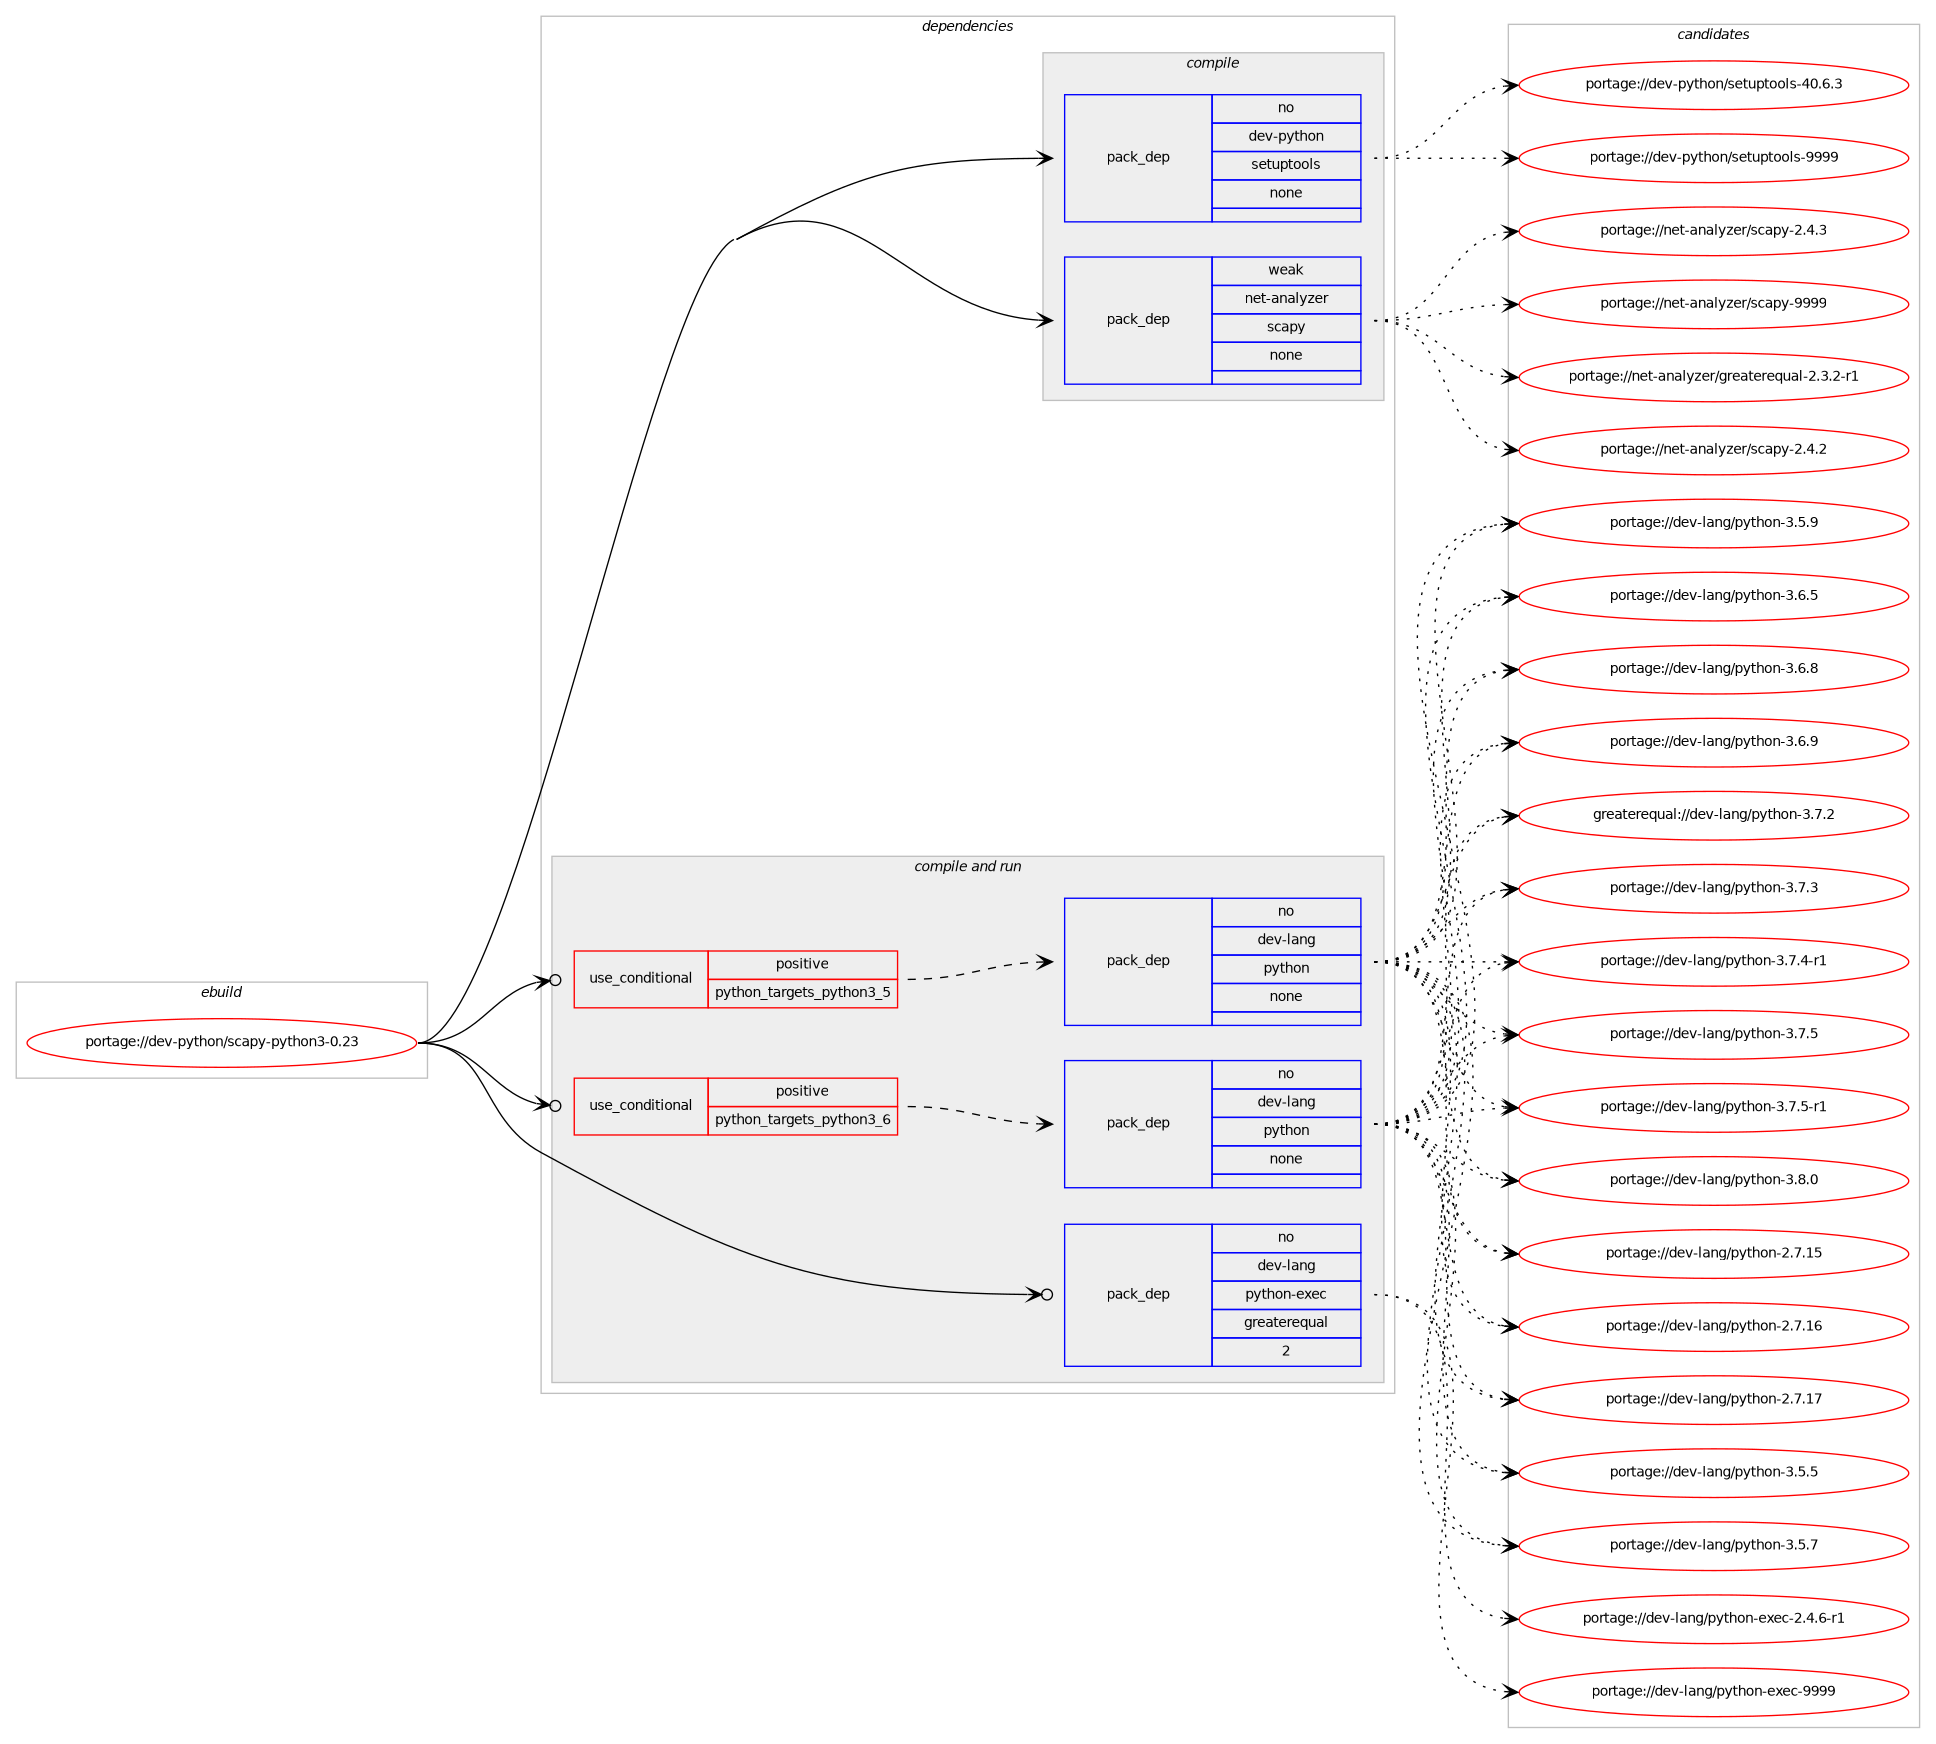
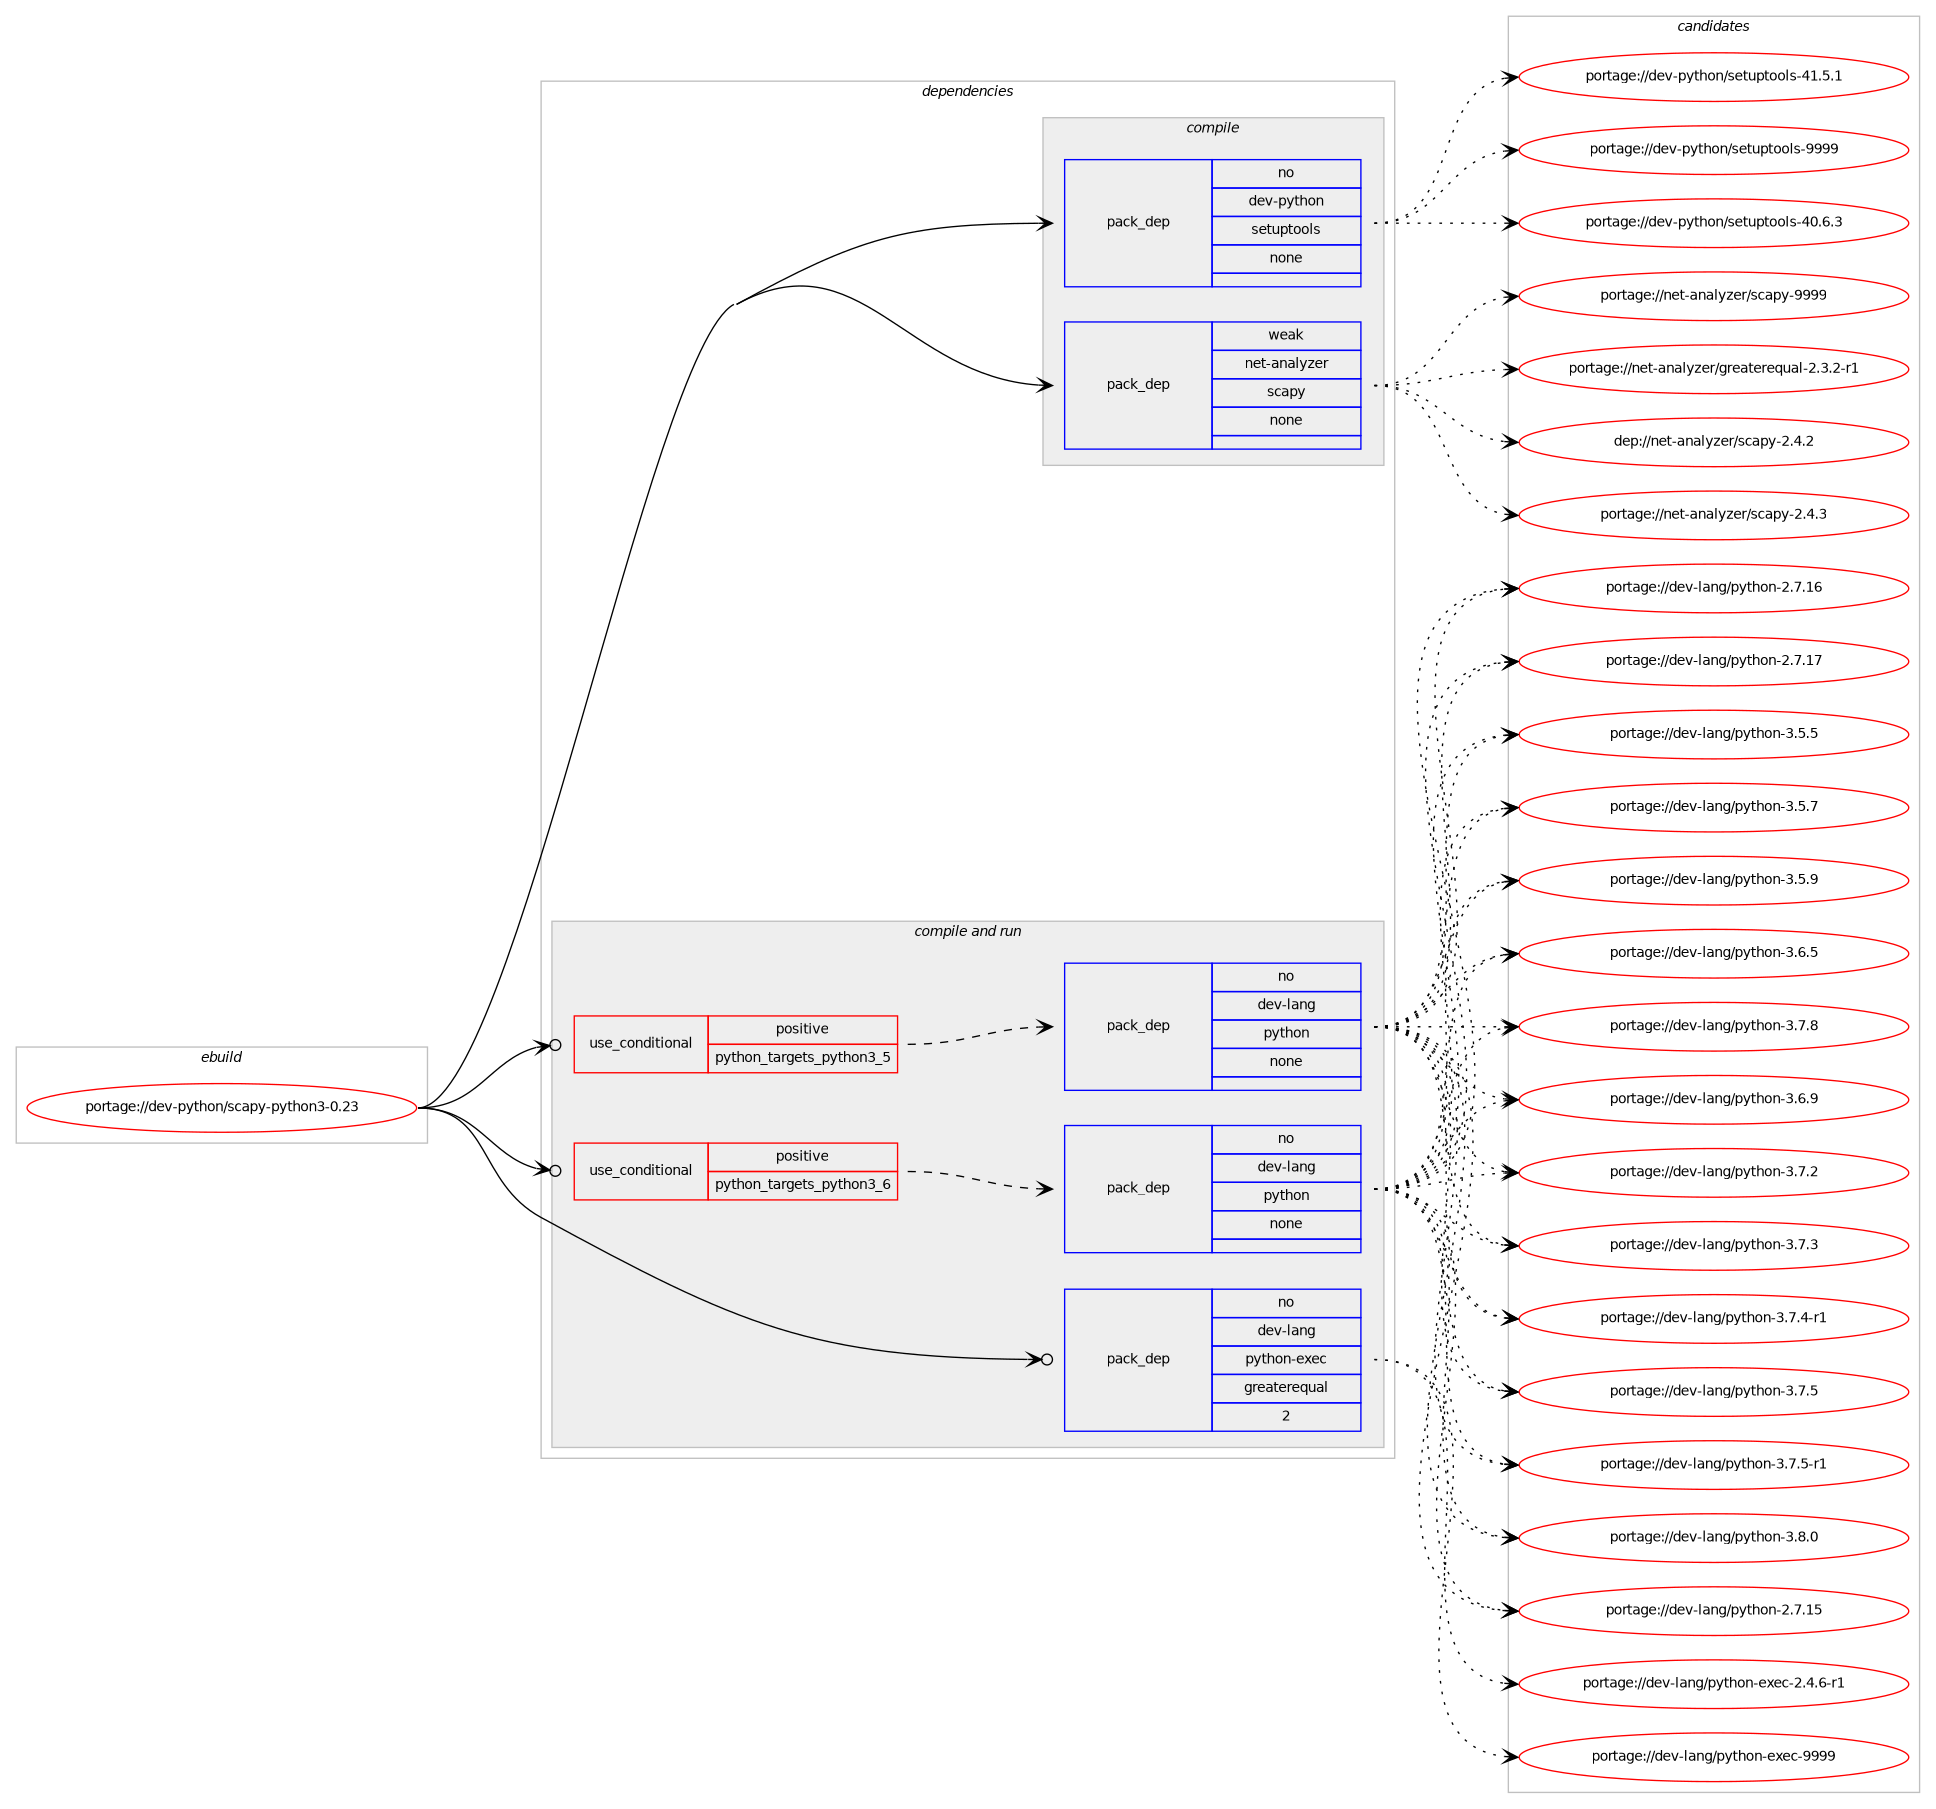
node "portage://dev-python/setuptools-41.5.1": added
node "portage://net-analyzer/scapy-2.4.2": label "portage://net-analyzer/scapy-2.4.2" -> "dep://net-analyzer/scapy-2.4.2"
node "portage://dev-lang/python-3.6.8": label "portage://dev-lang/python-3.6.8" -> "portage://dev-lang/python-3.7.8"
node "greaterequal://dev-lang/python-3.7.2": label "greaterequal://dev-lang/python-3.7.2" -> "portage://dev-lang/python-3.7.2"
